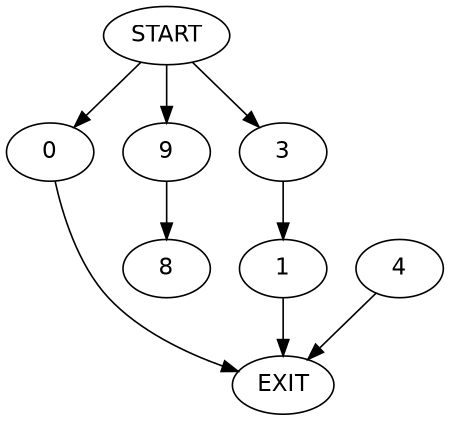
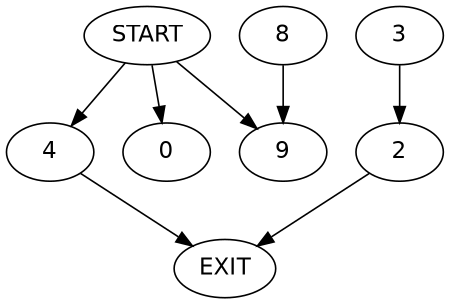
edge "START" -> "3": now "START" -> "4"
edge "9" -> "8": reversed
node "1": label "1" -> "2"
edge "0" -> "EXIT": removed
